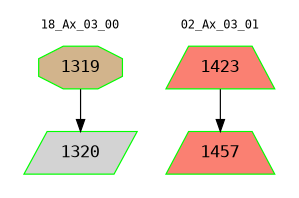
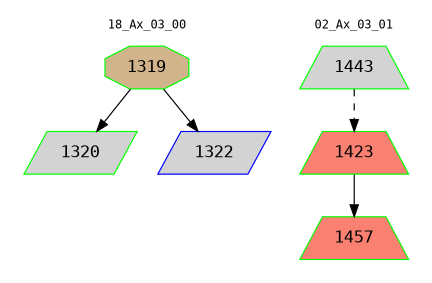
node "1443": added
node "1322": added
